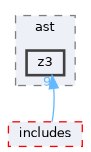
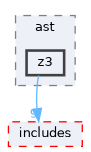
edge "includes" -> "z3": reversed
